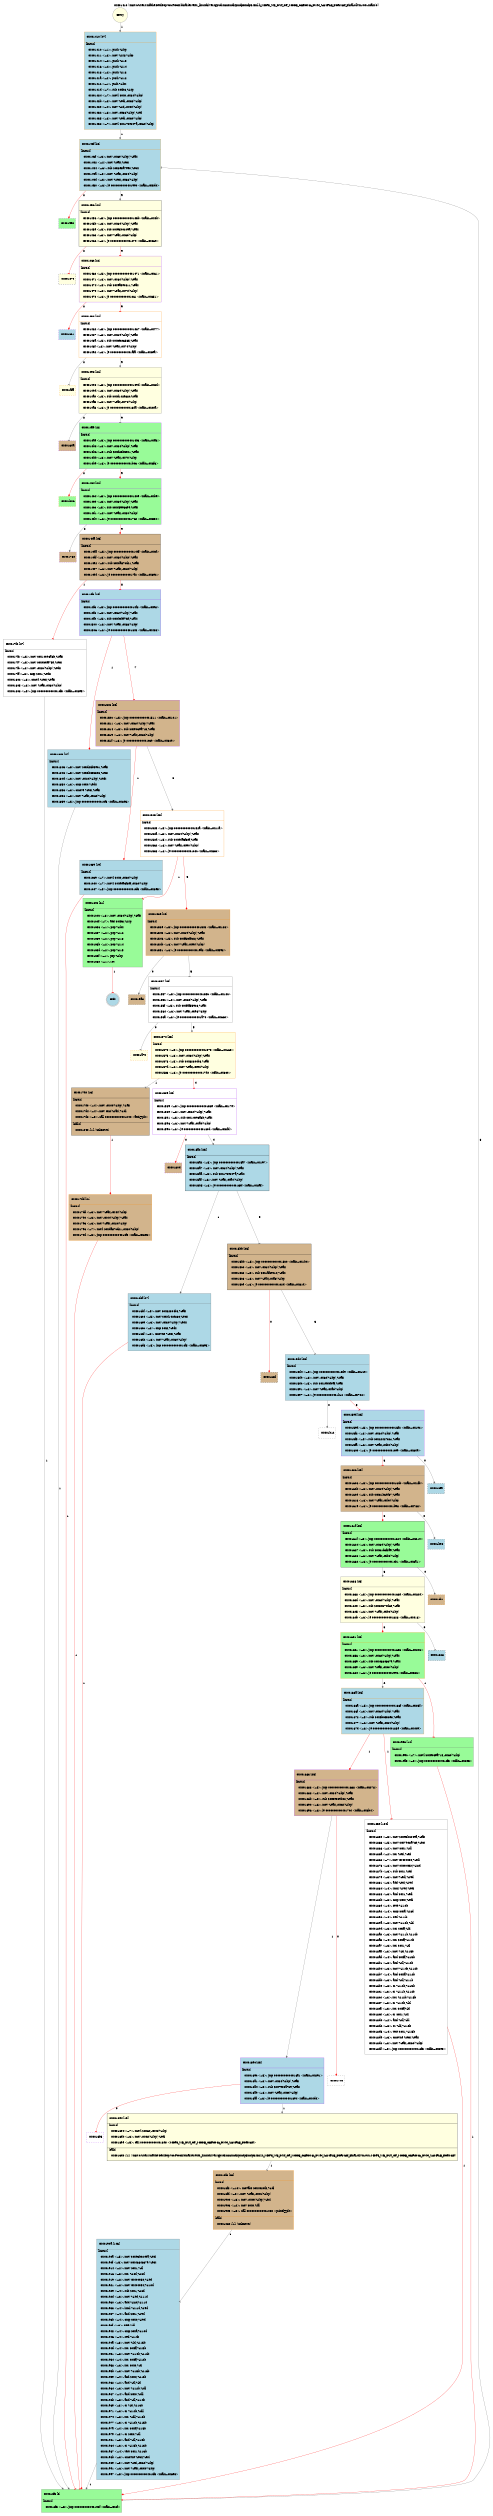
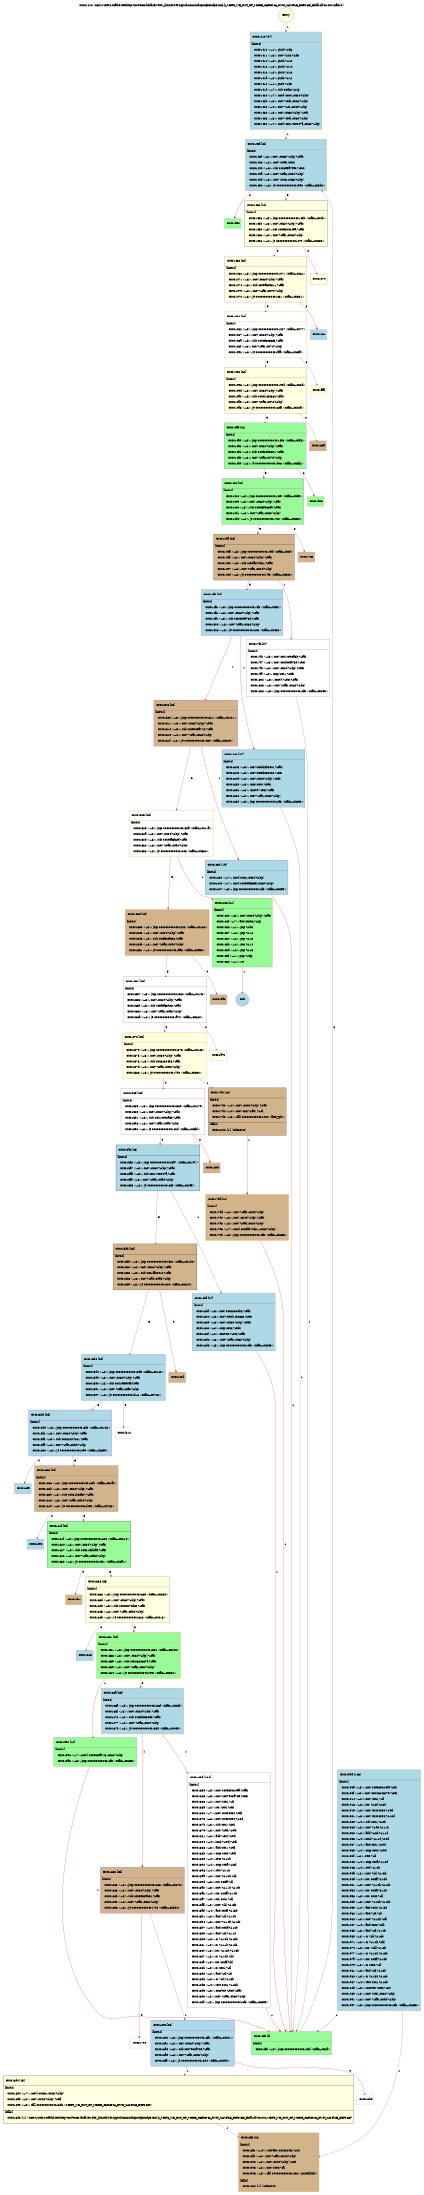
node "0x401a70": color darkorange -> purple
edge "0x4018f3 [23]" -> "0x40190a [146]": reversed
